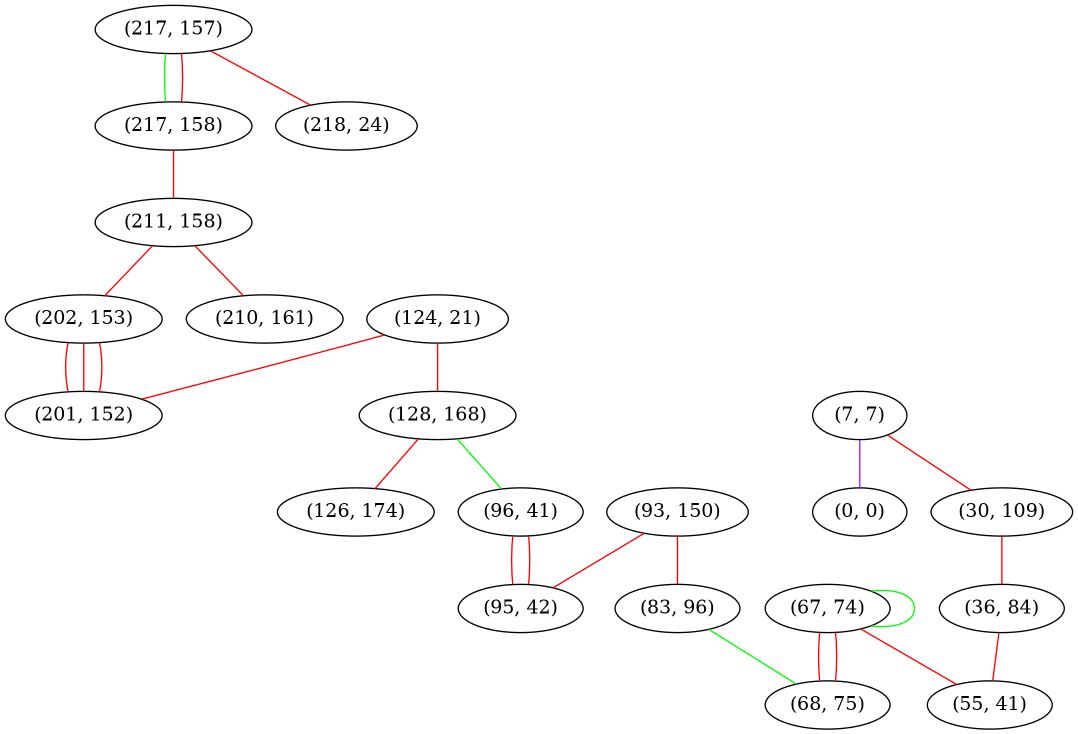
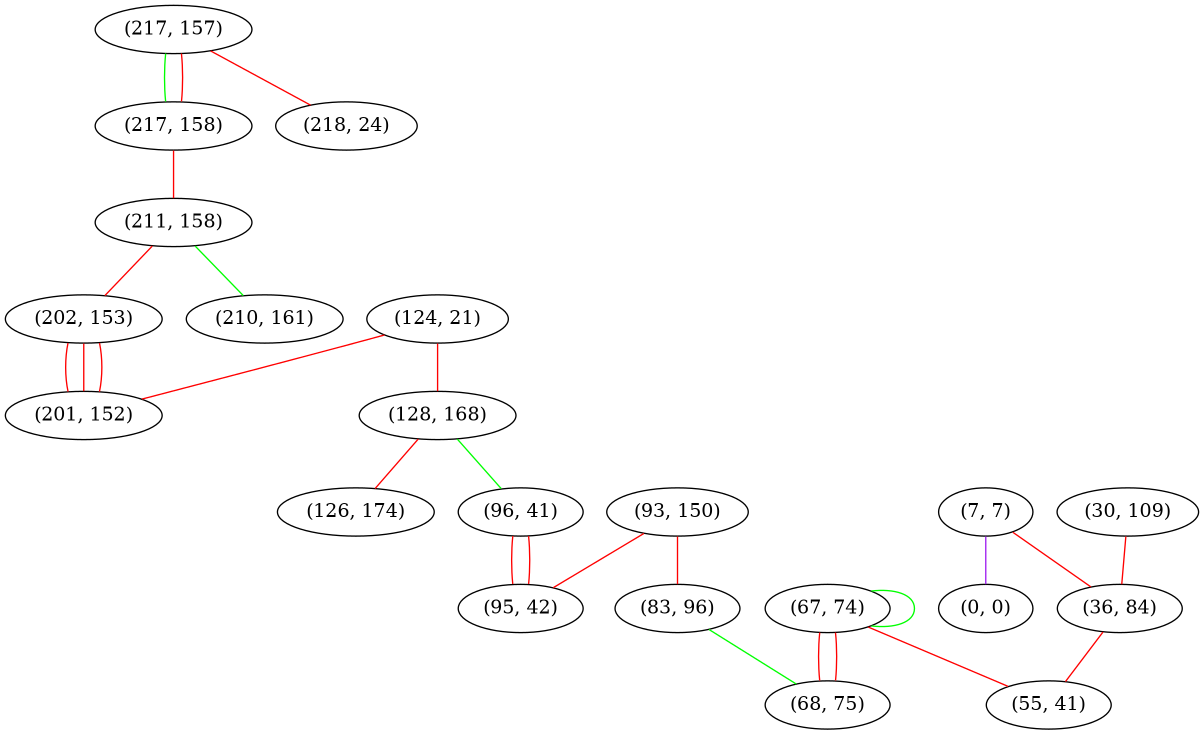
edge "(211, 158)" -- "(210, 161)": color red -> green
edge "(7, 7)" -- "(30, 109)": now "(7, 7)" -- "(36, 84)"
